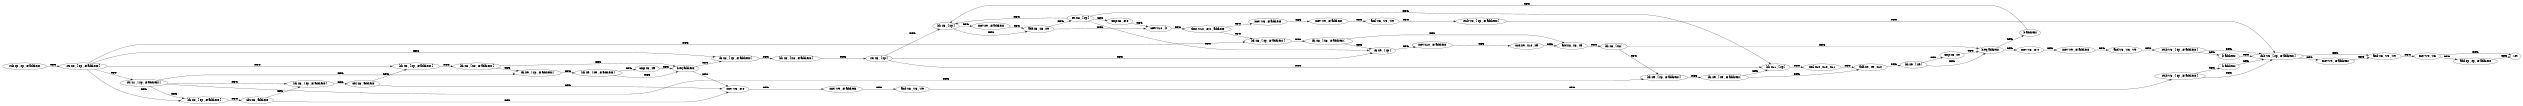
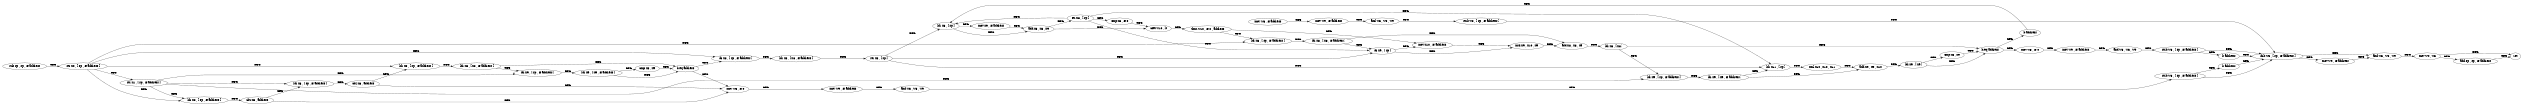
edge "tbnz w10 , # 0 , address" -> "mov w8 , # address": now "tbnz w10 , # 0 , address" -> "mov x10 , # address"
edge "cset w10 , lt" -> "tbnz w10 , # 0 , address": label "DFG" -> "CFG"
edge "ldr x9 , [ sp ]" -> "mul x9 , x10 , x9": added, label "DFG"
